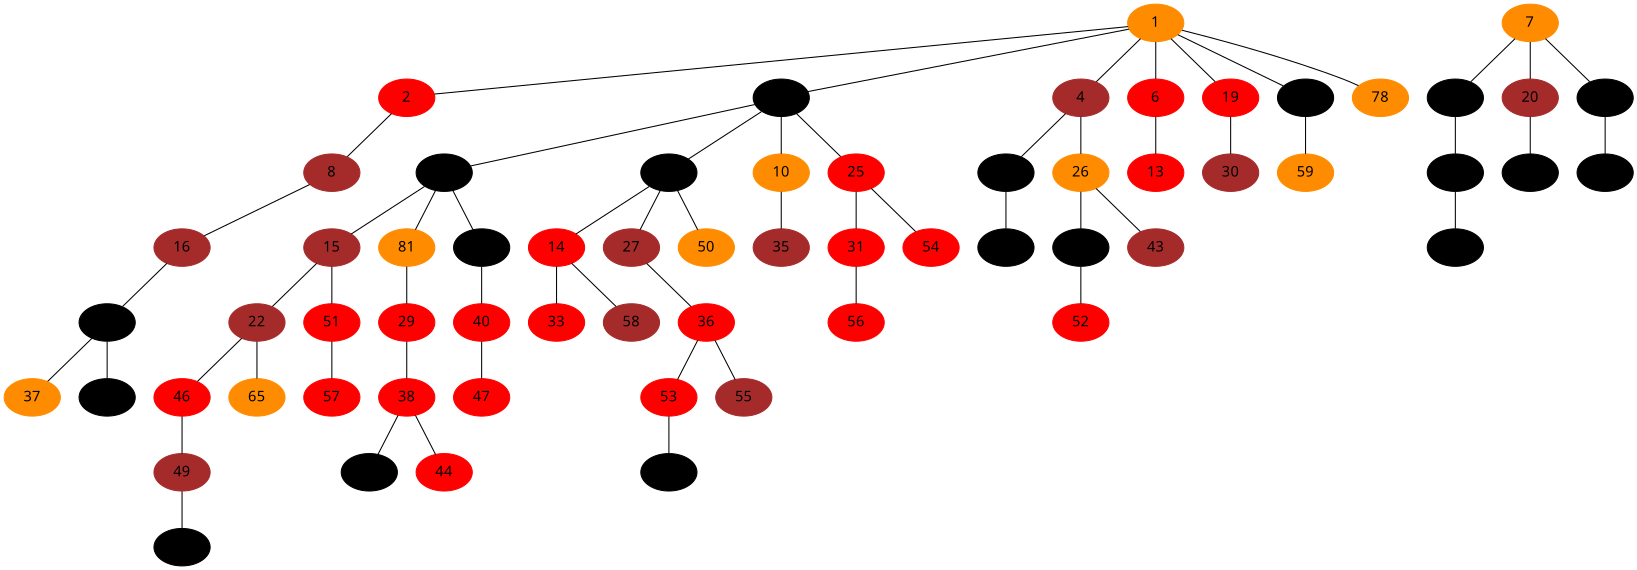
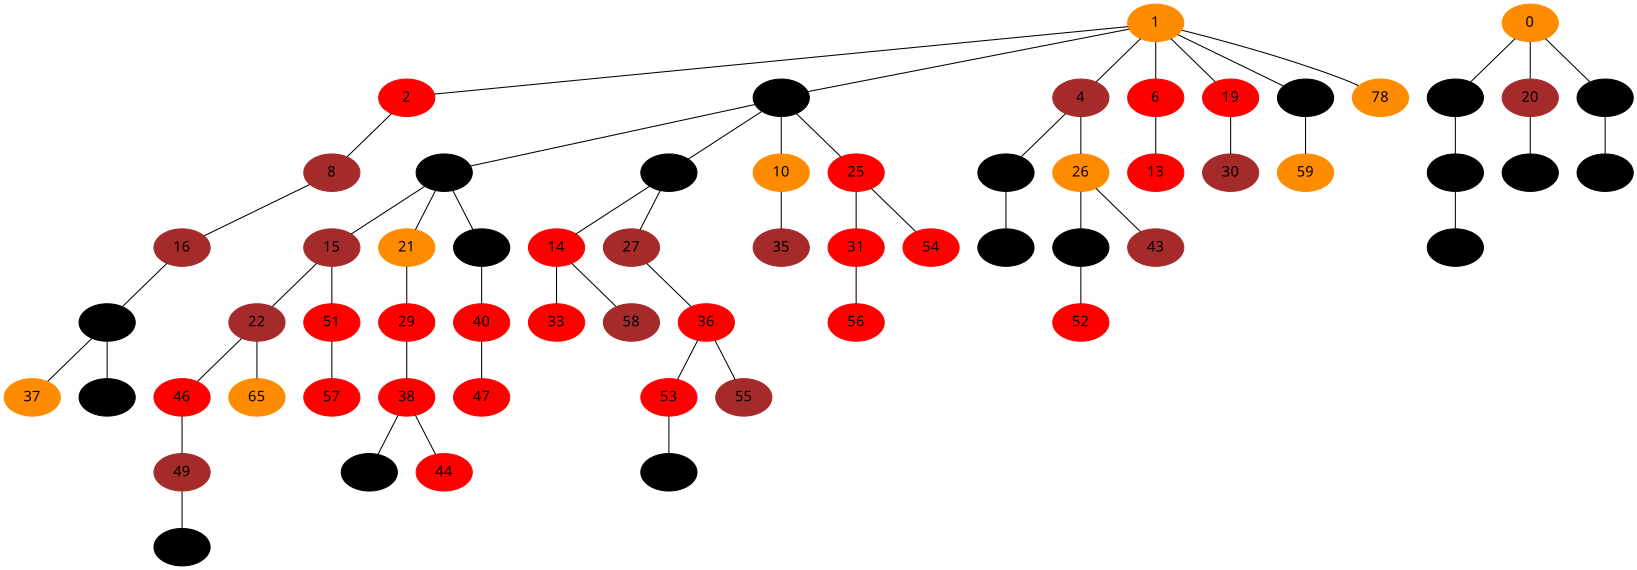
node "7": label "7" -> "0"
node "81": label "81" -> "21"
node "50": removed
